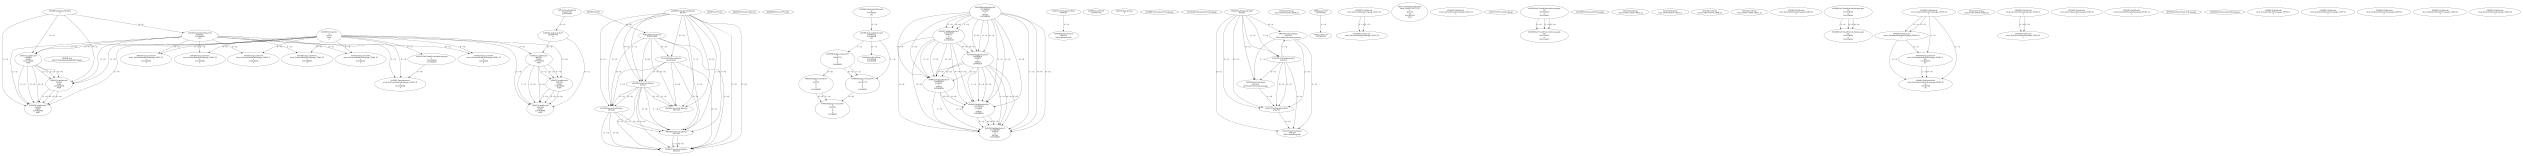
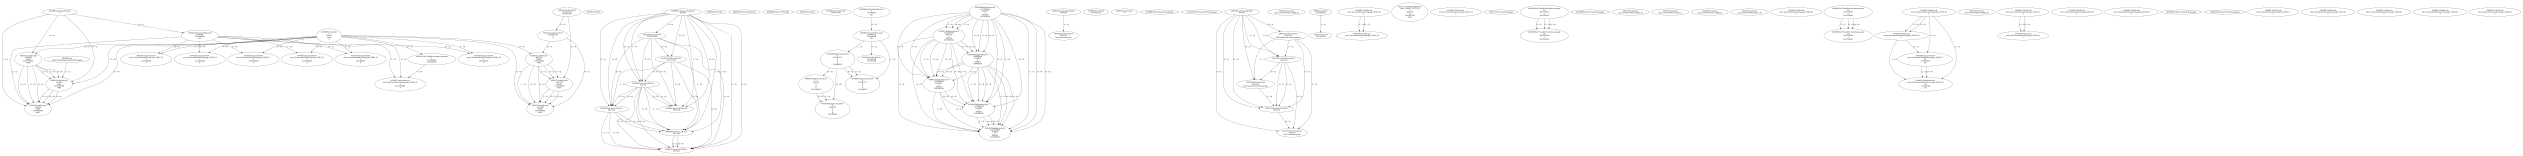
node "4250204.GetVersion": added
node "4276690.GetVersionExW 2147417420": added
edge "6844560.GetACP" -> "4250188.GetSystemInfo 2147417660": now "4243965.InitializeCriticalSection 6917004" -> "4250188.GetSystemInfo 2147417660"
edge "4215383.VirtualAlloc 0 1310704 4096 4" -> "4250073.LoadStringW 9441340 65484 2147409468 4096": now "4247247.FindFirstFileW 3224341740 2147407640" -> "4250073.LoadStringW 9441340 65484 2147409468 4096"
edge "4243306.GetModuleFileNameW 4194304 2147408904 522" -> "4250073.LoadStringW 4194304 65485 2147409468 4096": removed, label "(1-->1)"
edge "4243306.GetModuleFileNameW 4194304 2147408904 522" -> "4250073.LoadStringW 4194304 65484 2147409468 4096": now "6850628.main 0037d1157a0e3b3a9a548706072d5c09" -> "4250073.LoadStringW 4194304 65484 2147409468 4096"
edge "4244044.GetModuleHandleW 4244120" -> "4244024.GetProcAddress 9441320 GetThreadPreferredUILanguages": reversed
edge "4246599.RegQueryValueExW 0 2147407710 0 0 0 2147408232" -> "4246676.RegQueryValueExW 0 4247000 0 0 0 2147408232": now "4246556.RegQueryValueExW 0 2147407710 0 0 0 2147408232" -> "4246676.RegQueryValueExW 0 4247000 0 0 0 2147408232"
